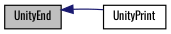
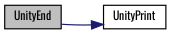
edge "UnityPrint" -> "UnityEnd": reversed
